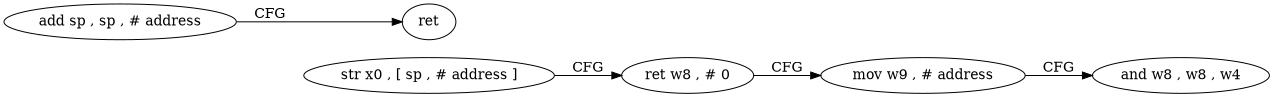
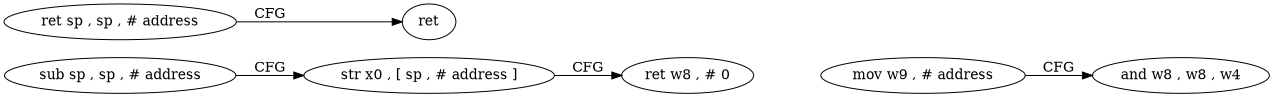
node "add sp , sp , # address": label "add sp , sp , # address" -> "ret sp , sp , # address"
node "sub sp , sp , # address": added
edge "ret w8 , # 0" -> "mov w9 , # address": removed, label "CFG"
